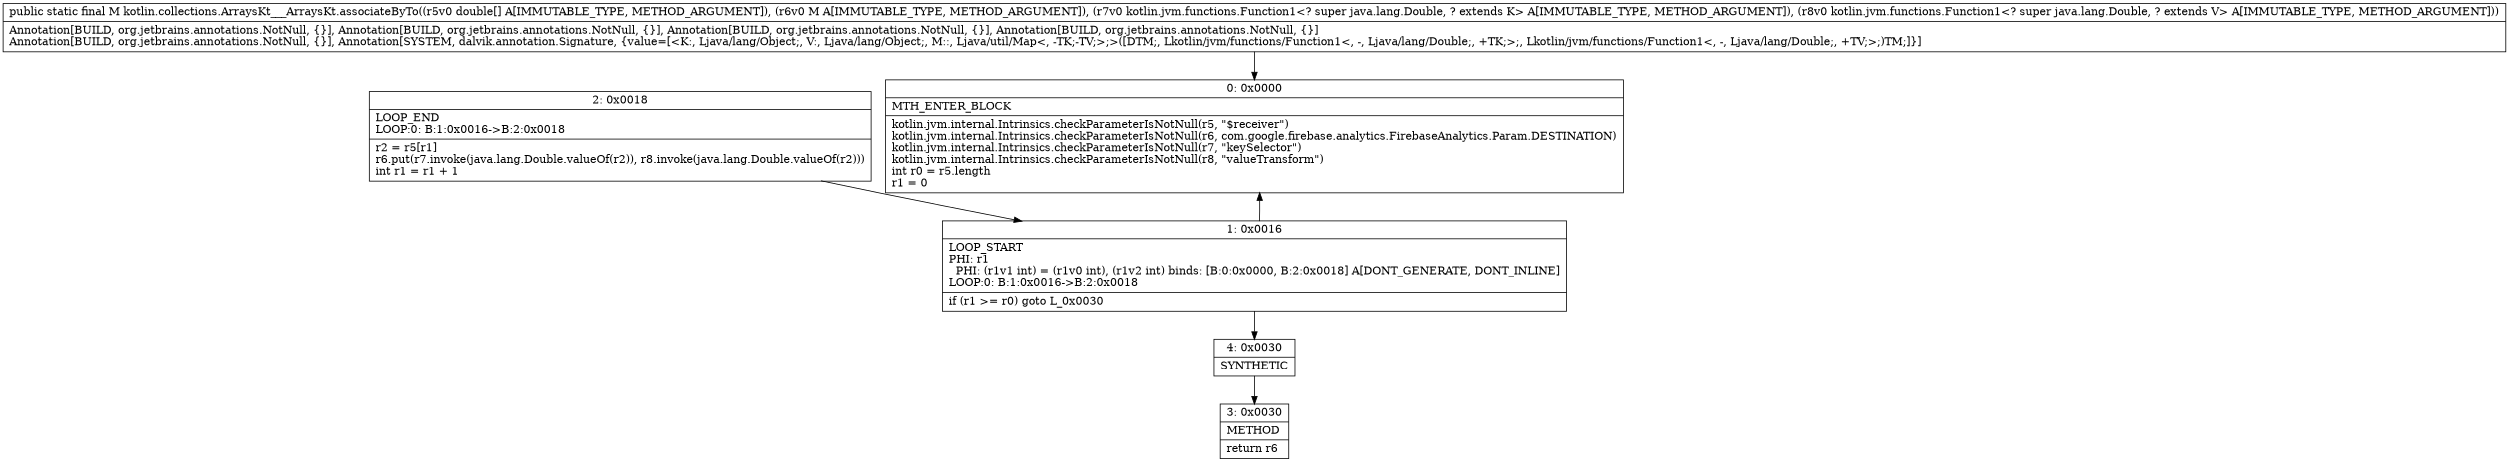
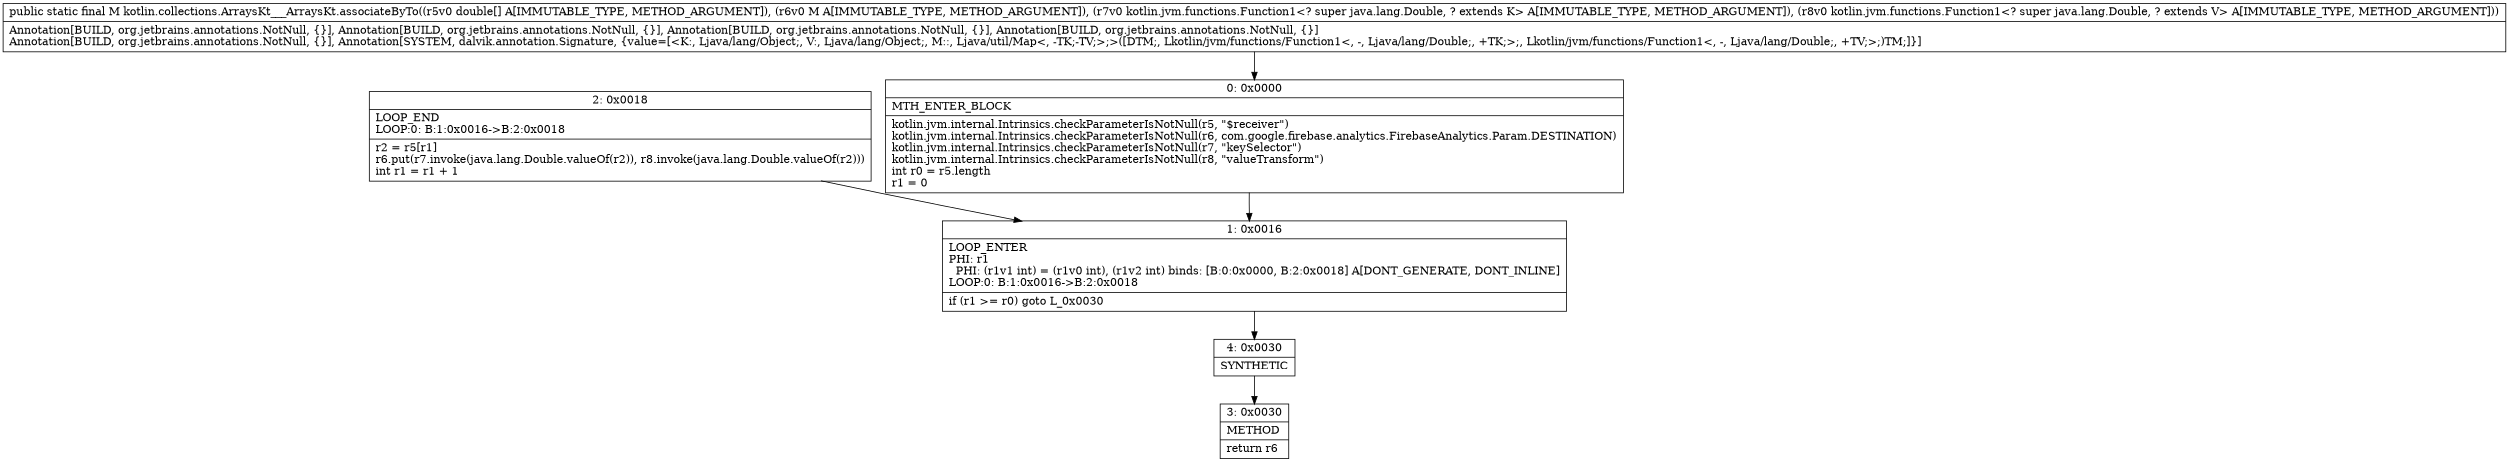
edge "1: 0x0016" -> "0: 0x0000": reversed
node "1: 0x0016": text "LOOP_START" -> "LOOP_ENTER"
